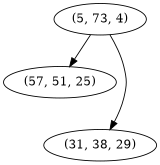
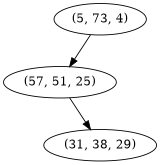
edge "(5, 73, 4)" -> "(31, 38, 29)": now "(57, 51, 25)" -> "(31, 38, 29)"
